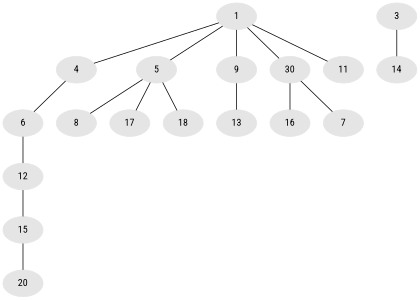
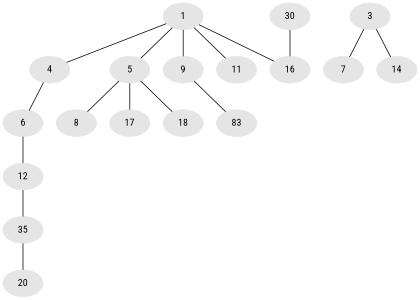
edge "1" -- "30": now "1" -- "16"
edge "30" -- "7": now "3" -- "7"
node "13": label "13" -> "83"
node "15": label "15" -> "35"
